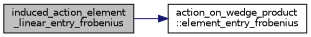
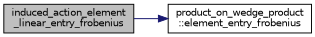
node "action_on_wedge_product ::element_entry_frobenius": label "action_on_wedge_product ::element_entry_frobenius" -> "product_on_wedge_product ::element_entry_frobenius"
